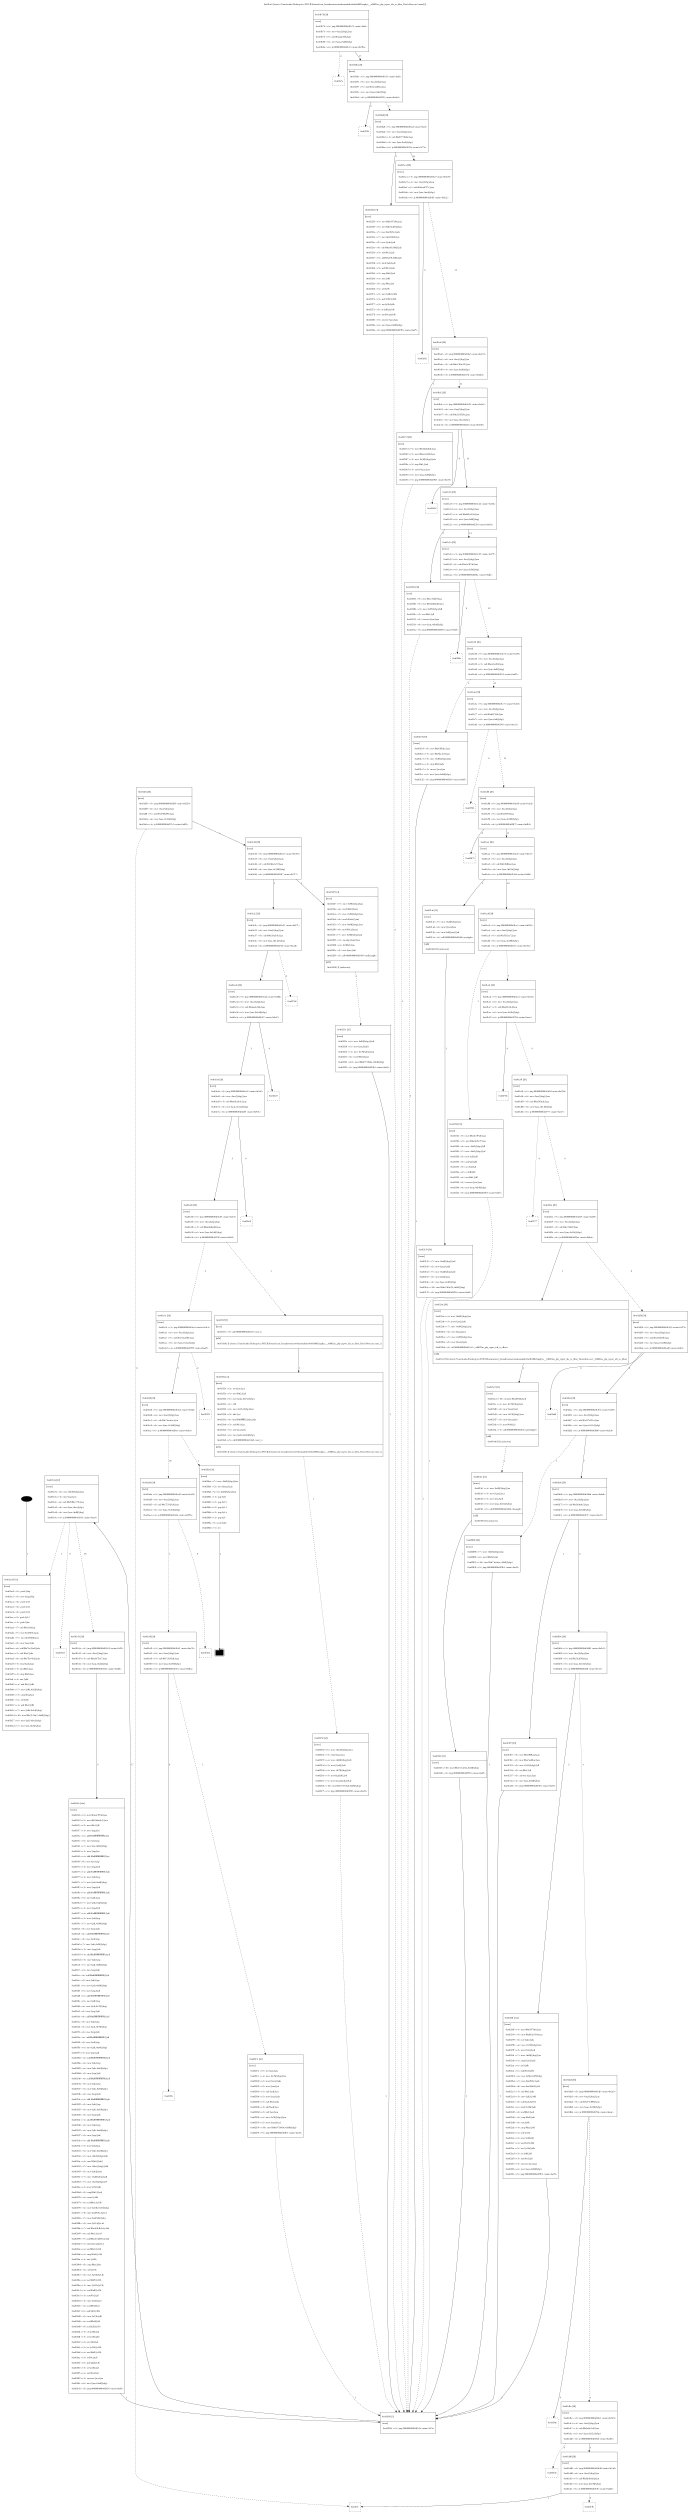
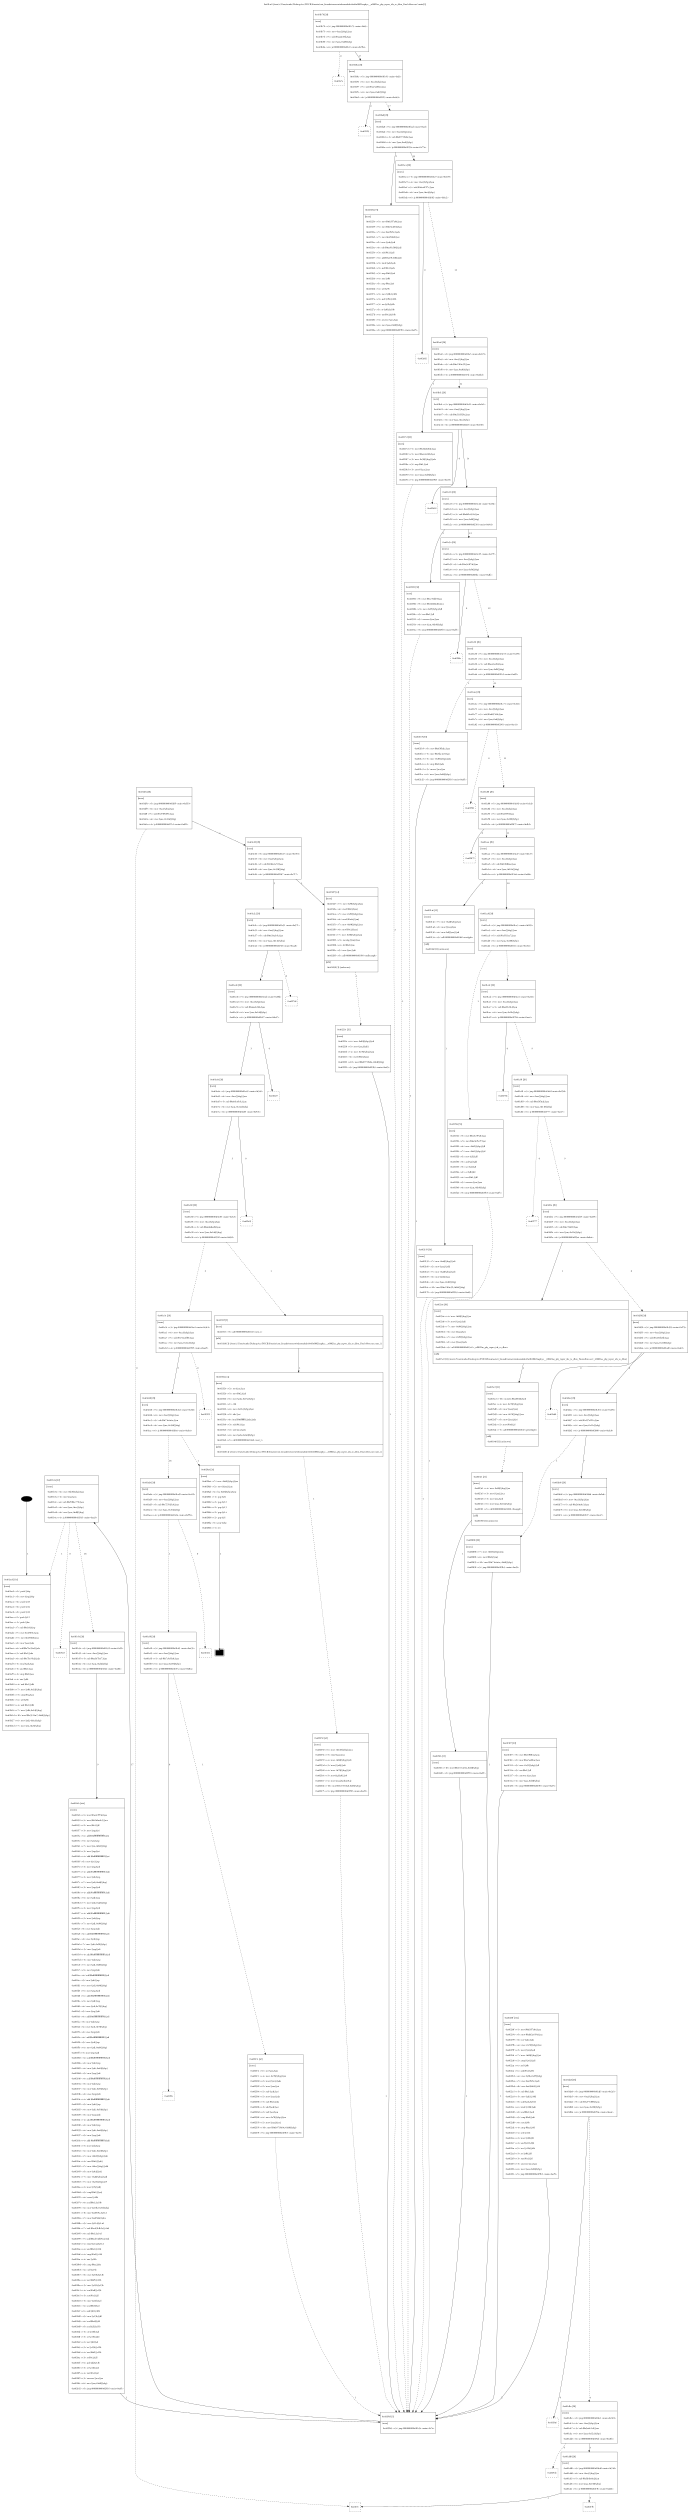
edge "0x401d68 [28]" -> "0x402107 [30]": removed, label "1"
node "0x401d84 [28]": removed
